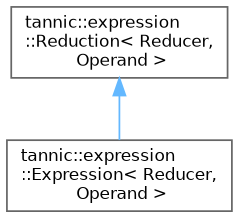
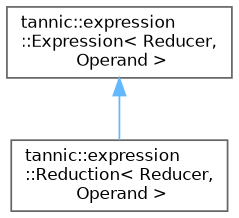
edge "tannic::expression ::Expression< Reducer, Operand >" -> "tannic::expression ::Reduction< Reducer, Operand >": reversed
